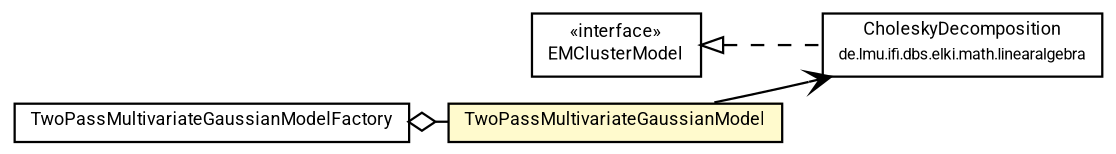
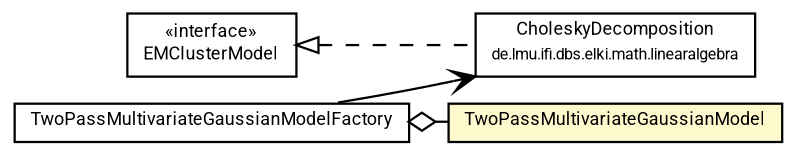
edge "TwoPassMultivariateGaussianModel" -> "CholeskyDecomposition": now "TwoPassMultivariateGaussianModelFactory" -> "CholeskyDecomposition"
